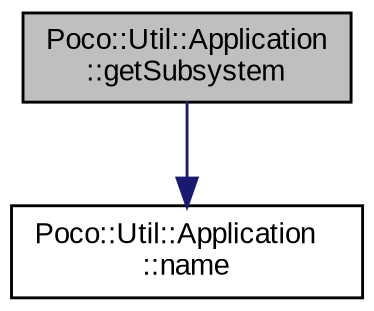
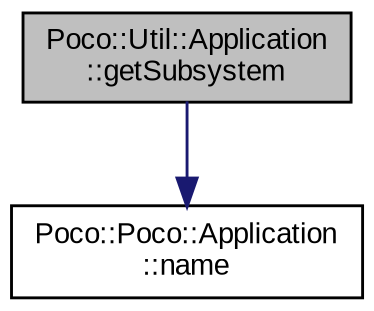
node "Poco::Util::Application ::name": label "Poco::Util::Application ::name" -> "Poco::Poco::Application ::name"
